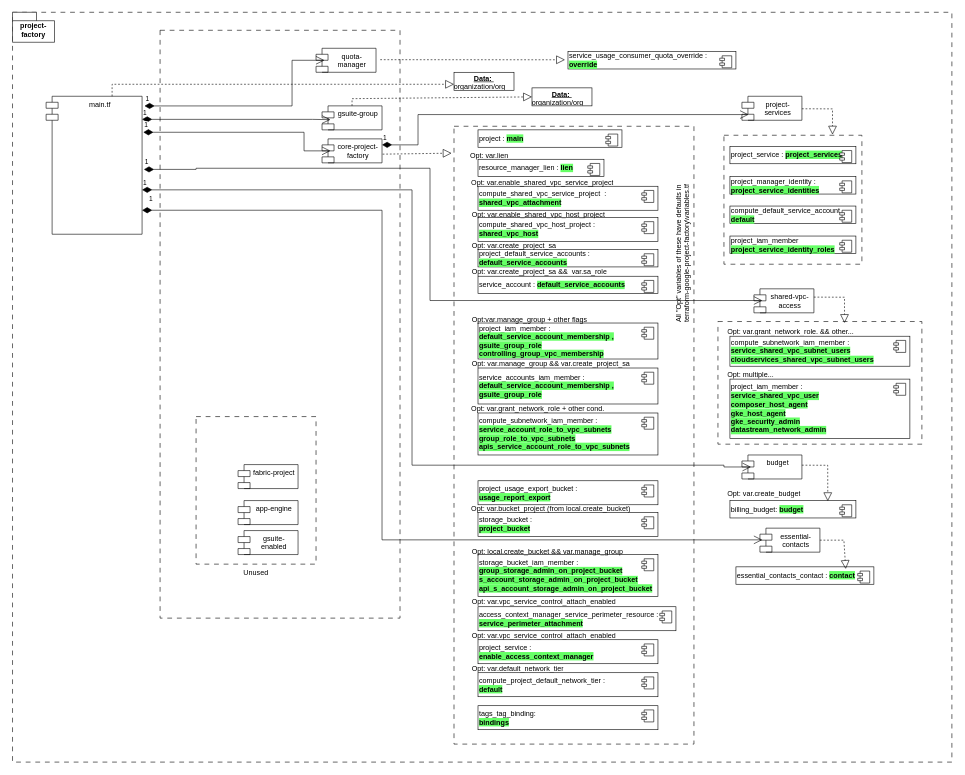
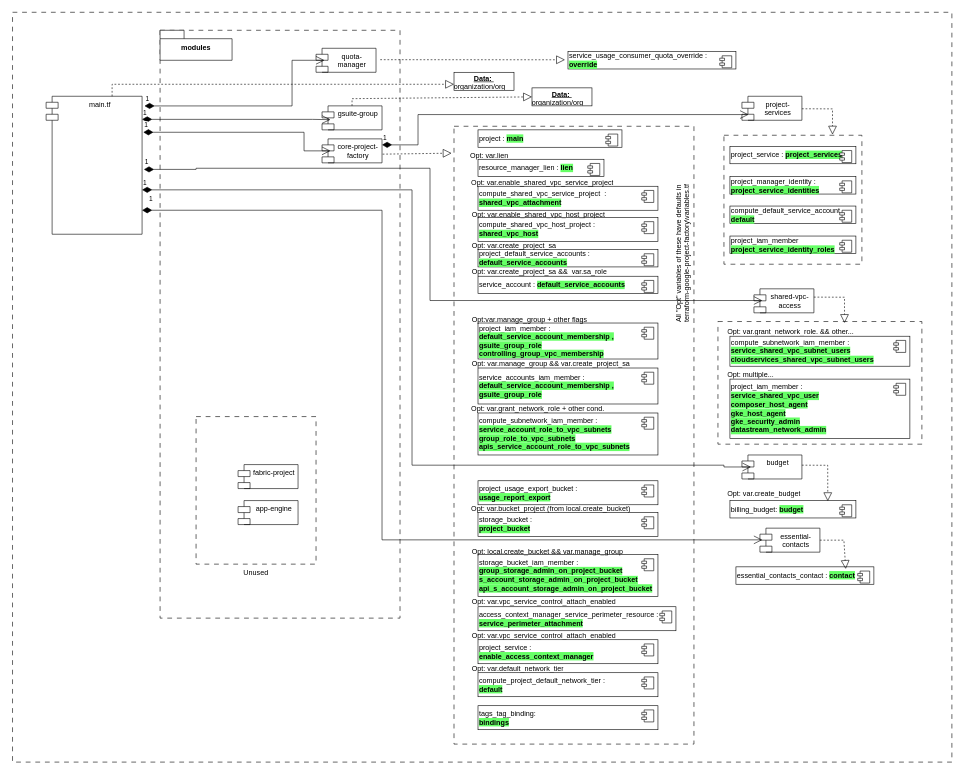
node "project-factory": removed
node "modules": added
node "gsuite-enabled": removed
